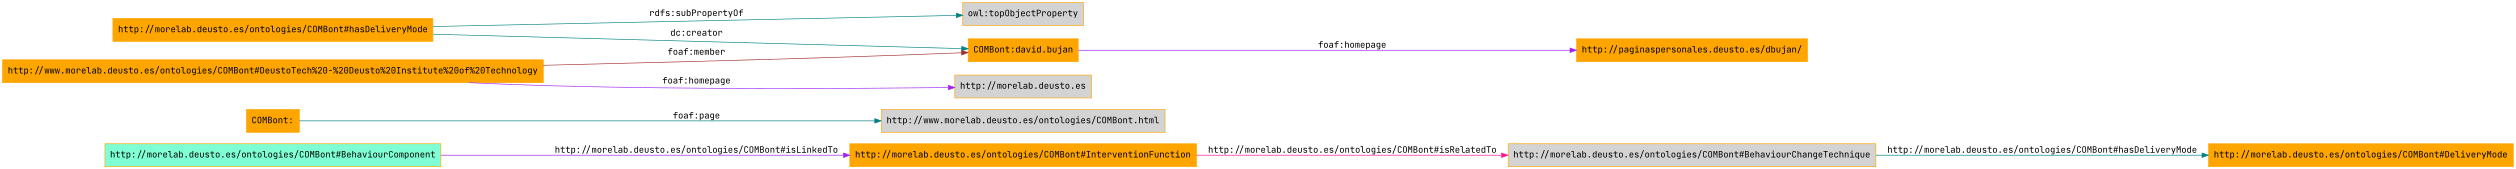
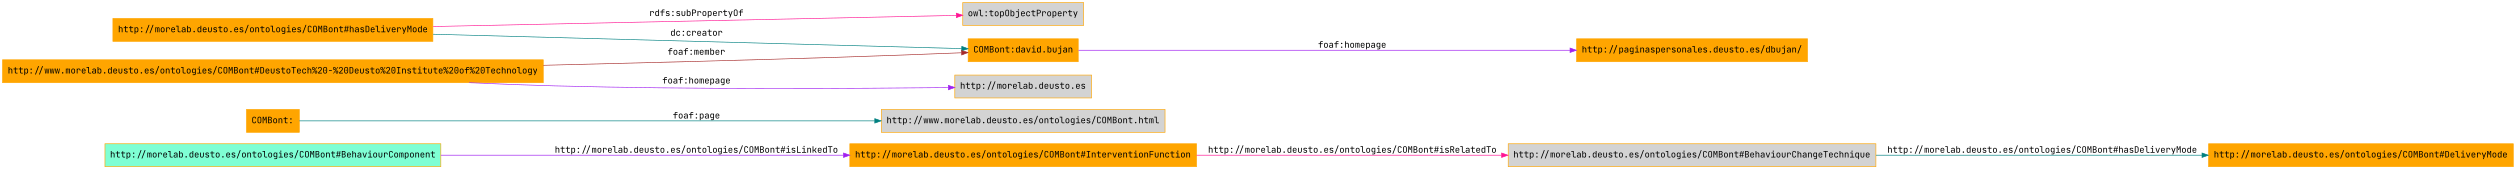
edge "http://morelab.deusto.es/ontologies/COMBont#hasDeliveryMode" -> "owl:topObjectProperty": color teal -> deeppink
